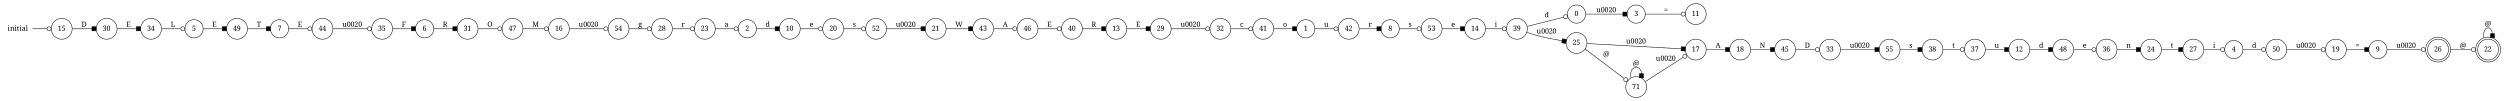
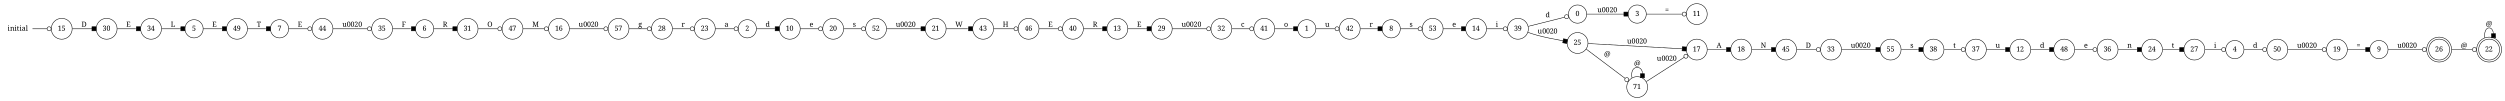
edge "43" -> "46": label "A" -> "H"
edge "34" -> "5": arrowhead odot -> box
node "54": label "54" -> "57"
